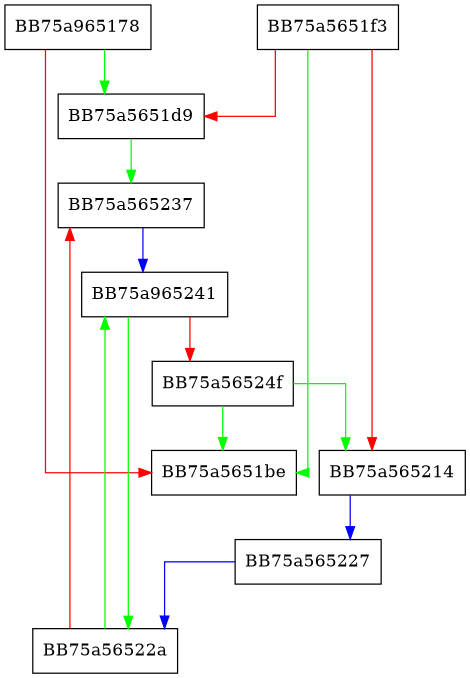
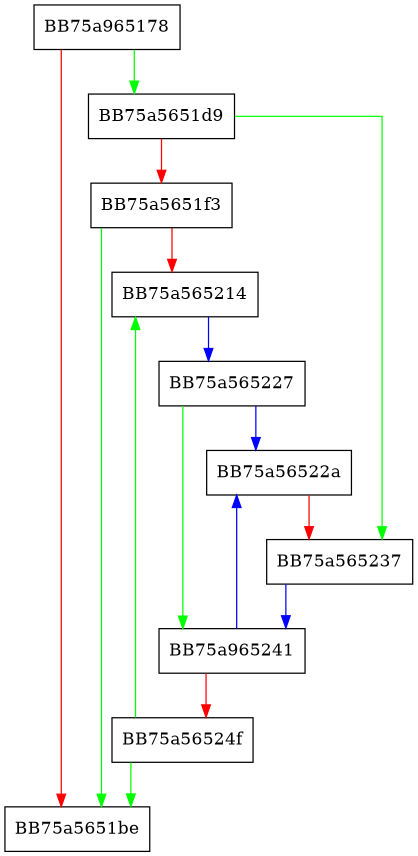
edge "BB75a5651f3" -> "BB75a5651d9": reversed
edge "BB75a965241" -> "BB75a56522a": color green -> blue
edge "BB75a56522a" -> "BB75a965241": now "BB75a565227" -> "BB75a965241"
